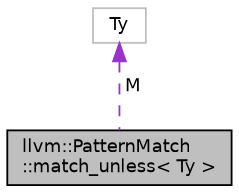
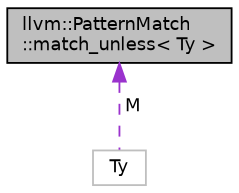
edge "llvm::PatternMatch ::match_unless< Ty >" -> "Ty": reversed
